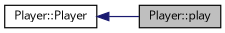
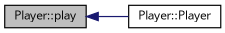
edge "Player::play" -> "Player::Player": reversed
